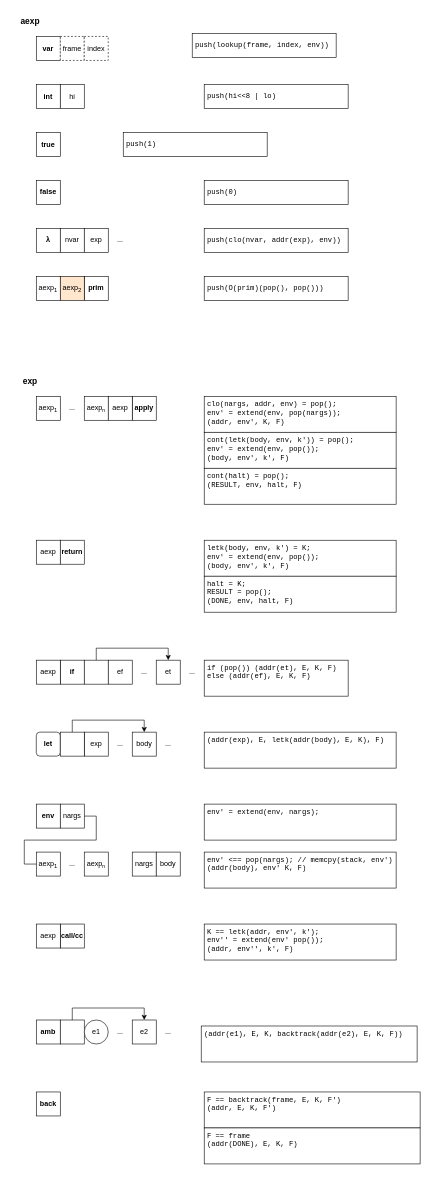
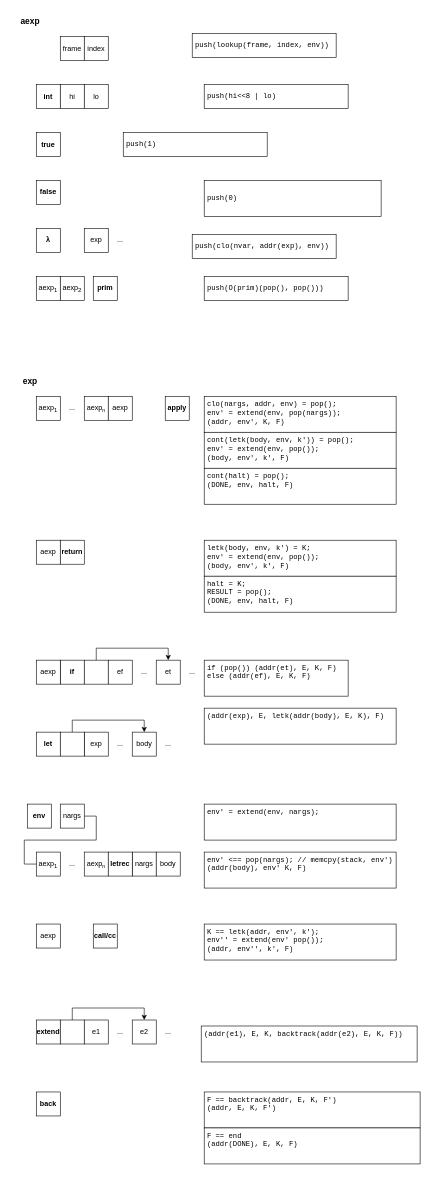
node "var": removed
node "frame": style dashed -> solid
node "index": style dashed -> solid
node "lo": added
node "push(0)": size 144x24 -> 177x36
node "nvar": removed
node "push(clo(nvar, addr(exp), env))": moved (276, 240) -> (264, 246)
node "aexp2": fillcolor #ffe6cc -> #ffffff
node "prim": moved (96, 288) -> (105, 288)
node "apply": moved (144, 408) -> (177, 408)
node "cont(halt) = pop(); (RESULT, env, halt, F)": label "cont(halt) = pop(); (RESULT, env, halt, F)" -> "cont(halt) = pop(); (DONE, env, halt, F)"
node "let": shape rounded rectangle -> rectangle
node "(addr(exp), E, letk(addr(body), E, K), F)": moved (300, 750) -> (300, 726)
node "env": moved (48, 816) -> (39, 816)
node "letrec": added
node "call/cc": moved (72, 936) -> (105, 936)
node "amb": label "amb" -> "extend"
node "e1": shape ellipse -> rectangle
node "F == backtrack(frame, E, K, F') (addr, E, K, F')": label "F == backtrack(frame, E, K, F') (addr, E, K, F')" -> "F == backtrack(addr, E, K, F') (addr, E, K, F')"
node "F == frame (addr(DONE), E, K, F)": label "F == frame (addr(DONE), E, K, F)" -> "F == end (addr(DONE), E, K, F)"
